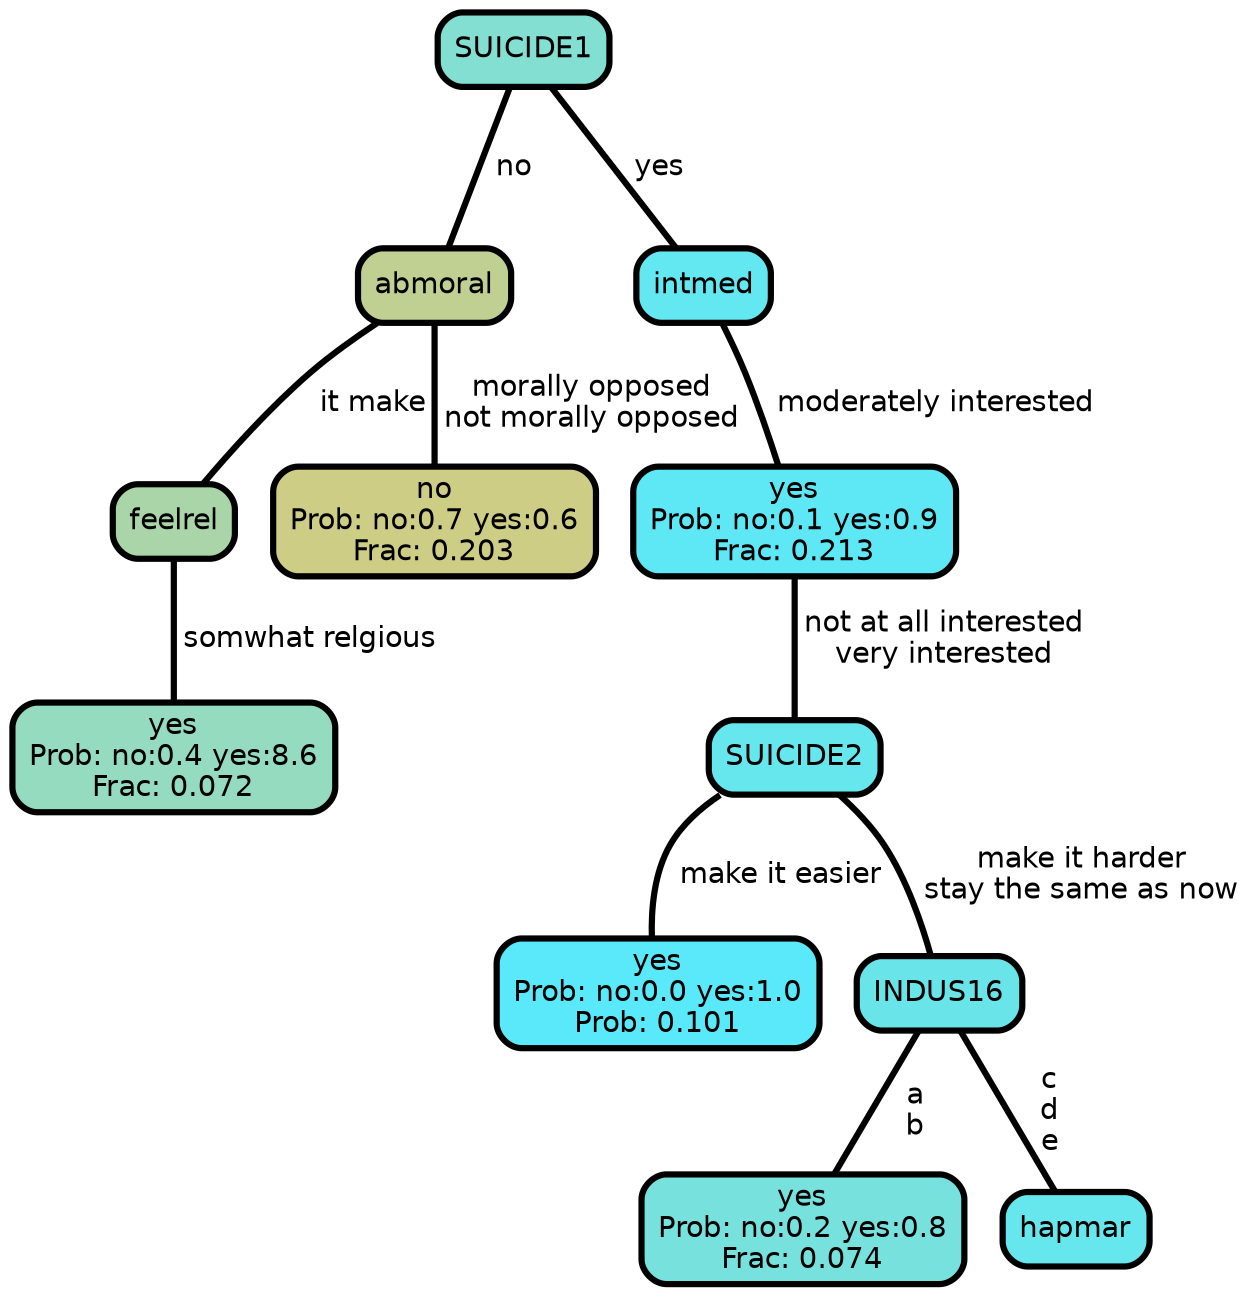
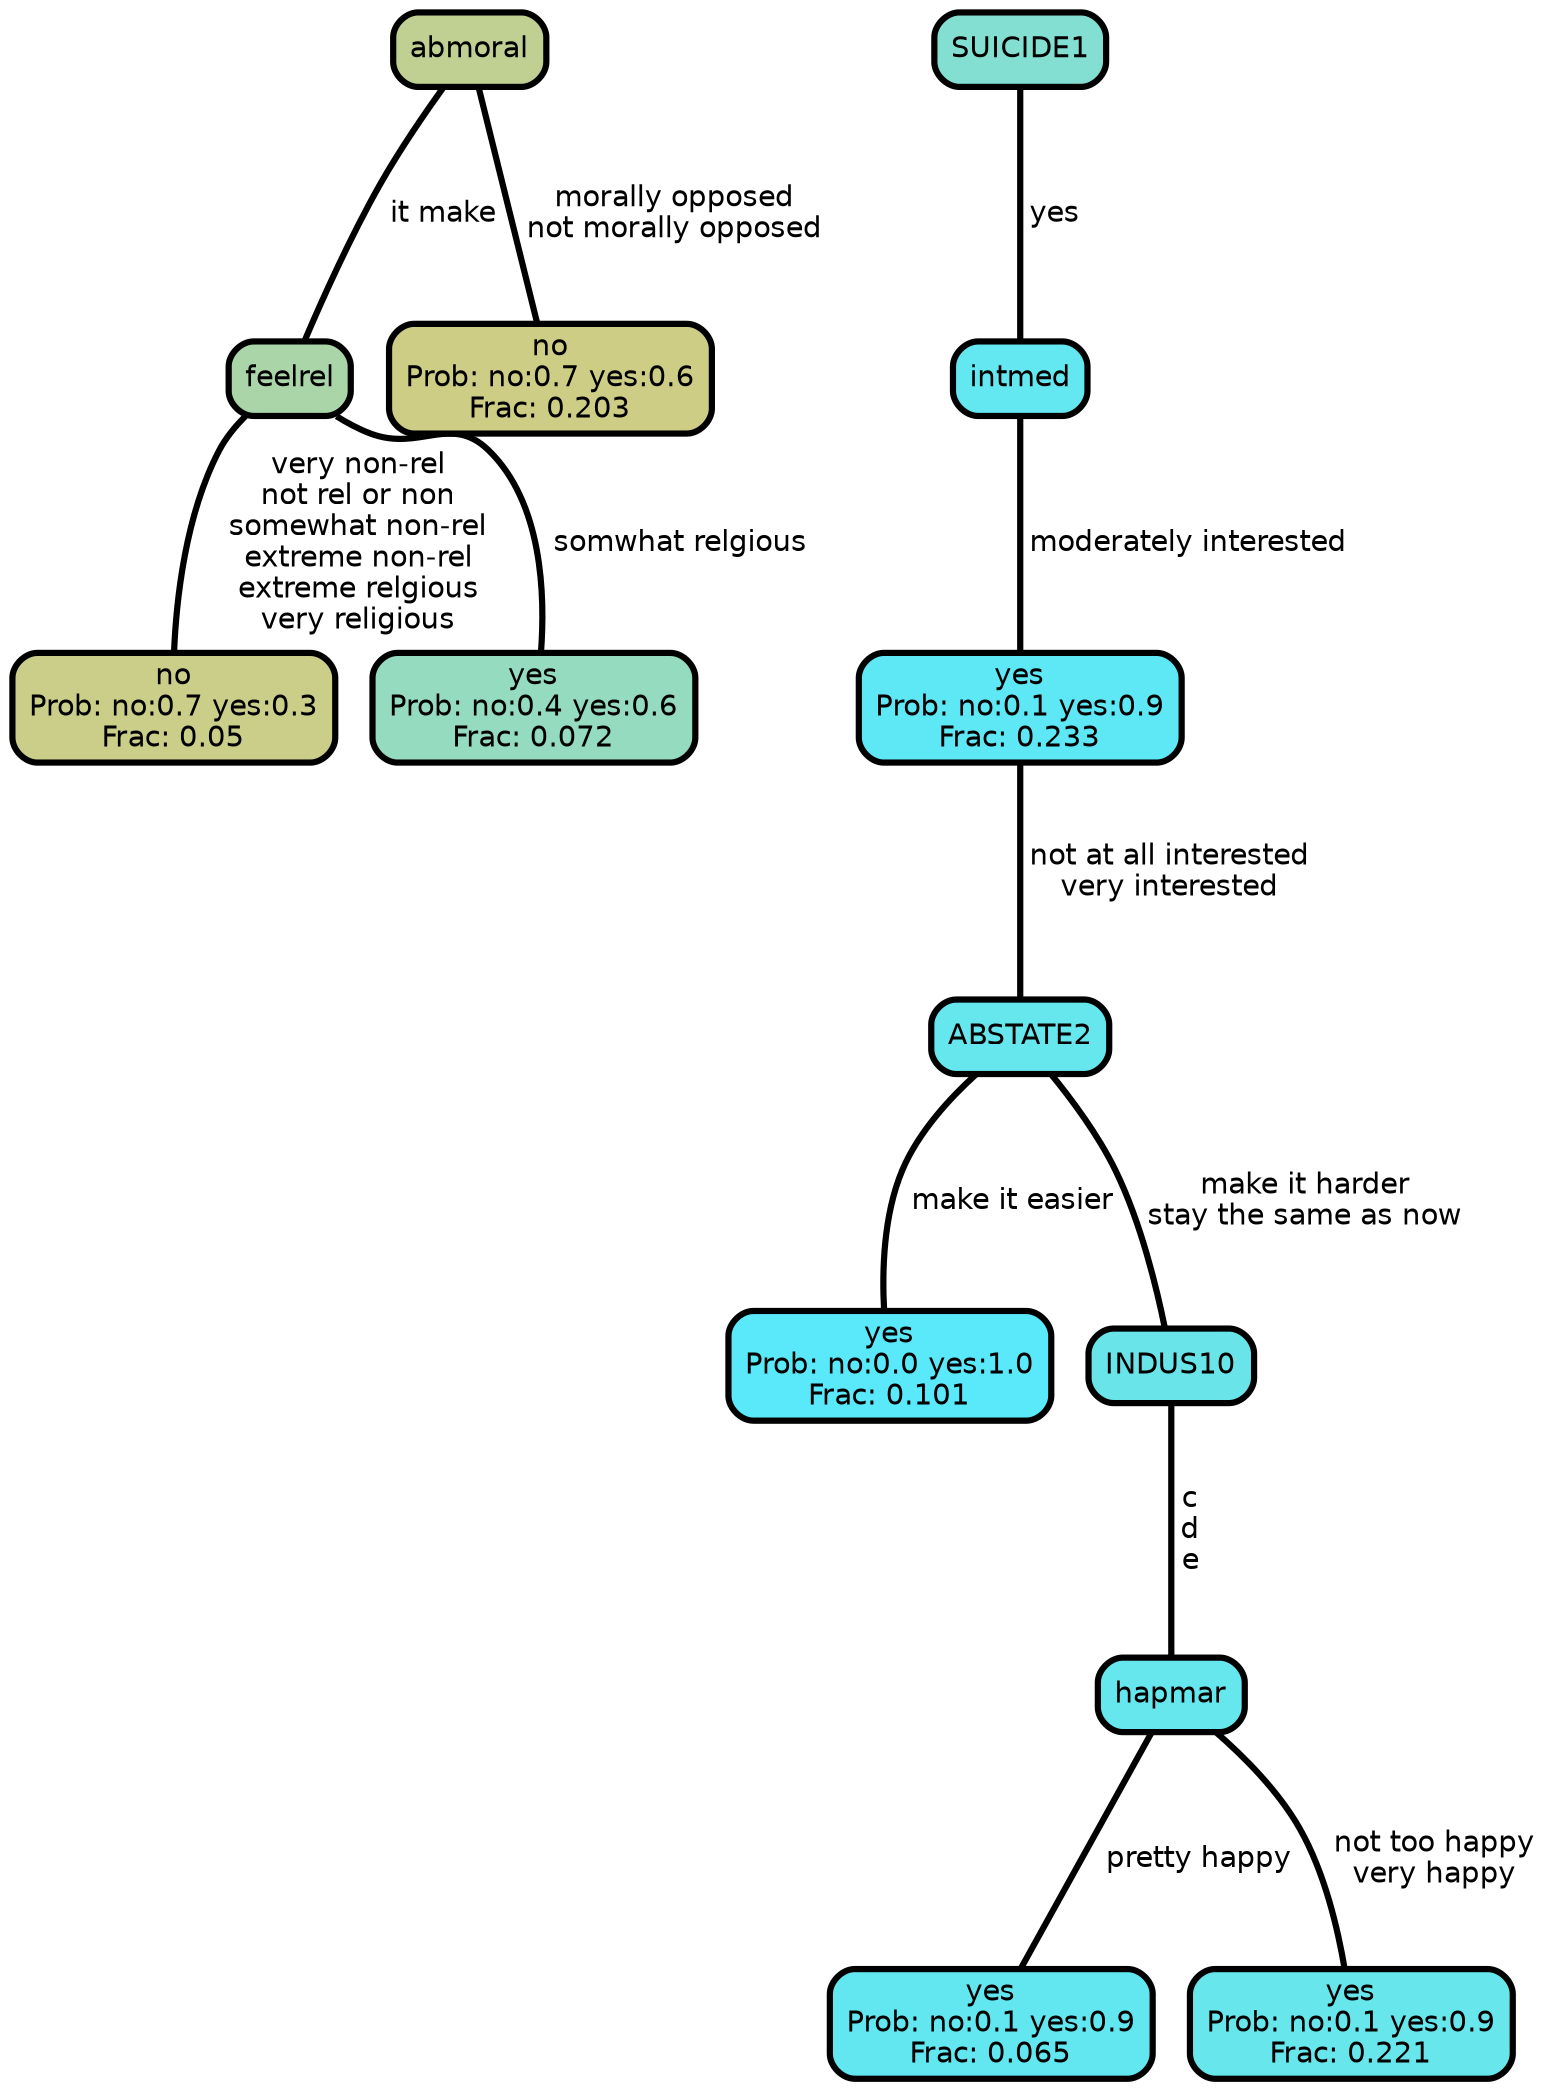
edge "SUICIDE1" -- "abmoral": removed, label "no"
node "yes Prob: no:0.1 yes:0.9 Frac: 0.213": label "yes Prob: no:0.1 yes:0.9 Frac: 0.213" -> "yes Prob: no:0.1 yes:0.9 Frac: 0.233"
node "no Prob: no:0.7 yes:0.3 Frac: 0.05": added
node "yes Prob: no:0.4 yes:8.6 Frac: 0.072": label "yes Prob: no:0.4 yes:8.6 Frac: 0.072" -> "yes Prob: no:0.4 yes:0.6 Frac: 0.072"
node "SUICIDE2": label "SUICIDE2" -> "ABSTATE2"
node "yes Prob: no:0.0 yes:1.0 Prob: 0.101": label "yes Prob: no:0.0 yes:1.0 Prob: 0.101" -> "yes Prob: no:0.0 yes:1.0 Frac: 0.101"
node "INDUS16": label "INDUS16" -> "INDUS10"
node "yes Prob: no:0.2 yes:0.8 Frac: 0.074": removed
node "yes Prob: no:0.1 yes:0.9 Frac: 0.065": added
node "yes Prob: no:0.1 yes:0.9 Frac: 0.221": added
